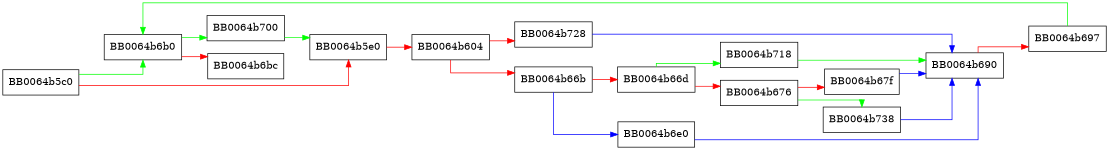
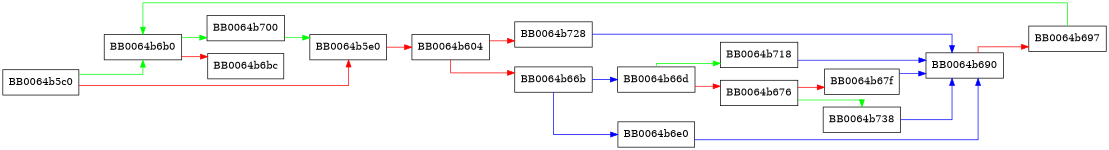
edge "BB0064b718" -> "BB0064b690": color green -> blue
edge "BB0064b66b" -> "BB0064b66d": color red -> blue
